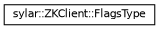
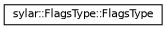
node "sylar::ZKClient::FlagsType": label "sylar::ZKClient::FlagsType" -> "sylar::FlagsType::FlagsType"
